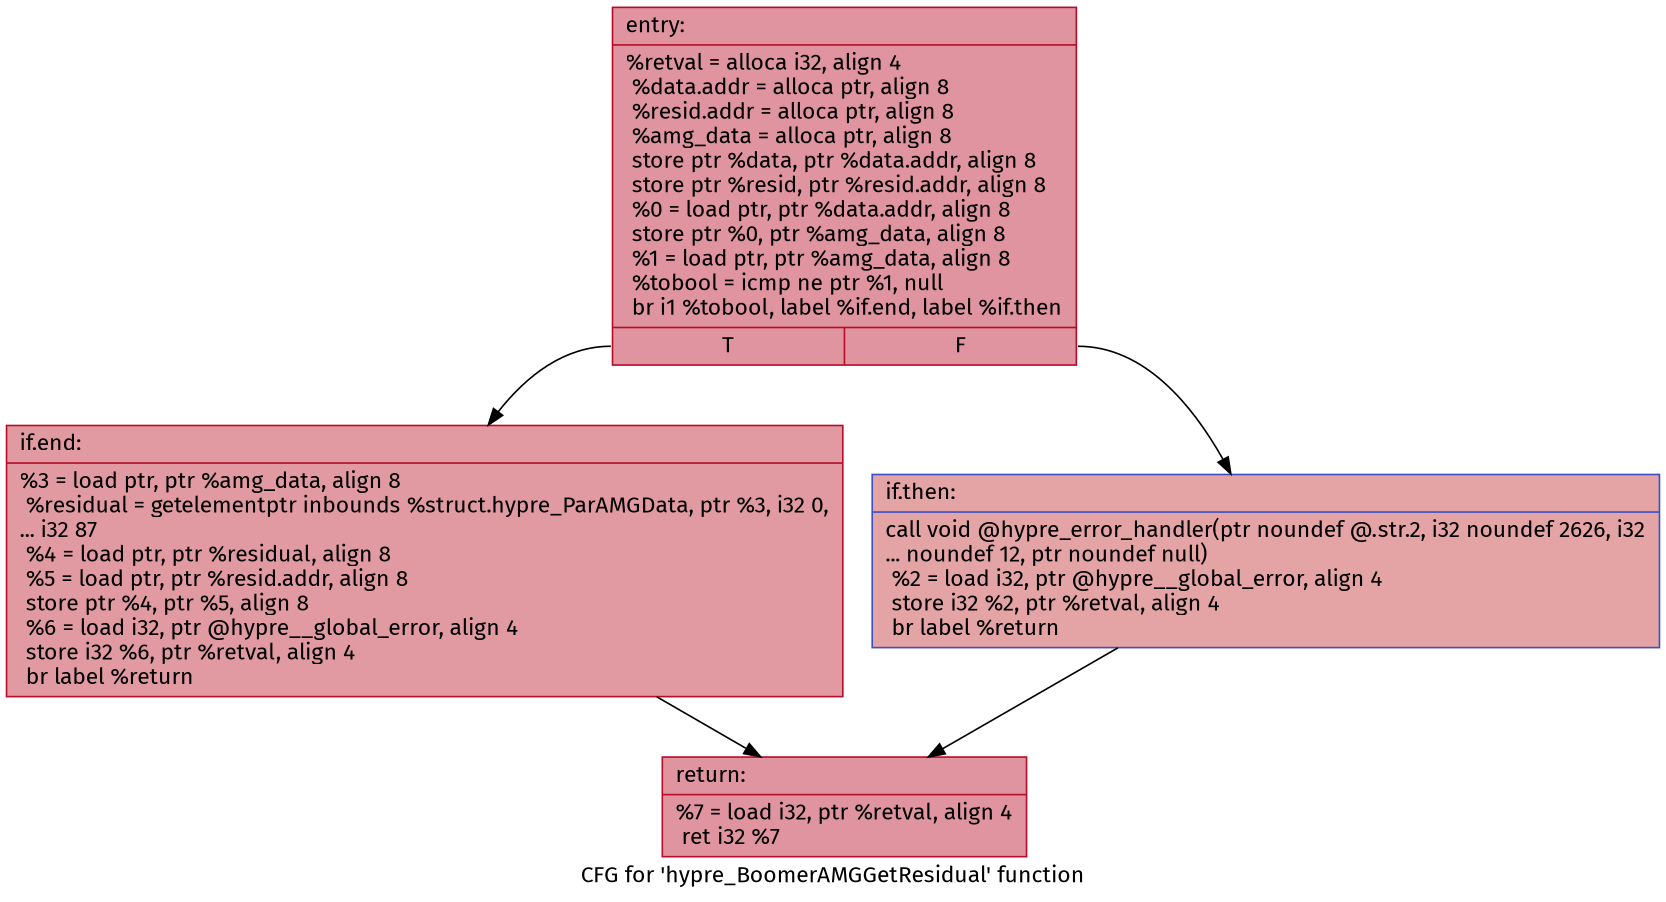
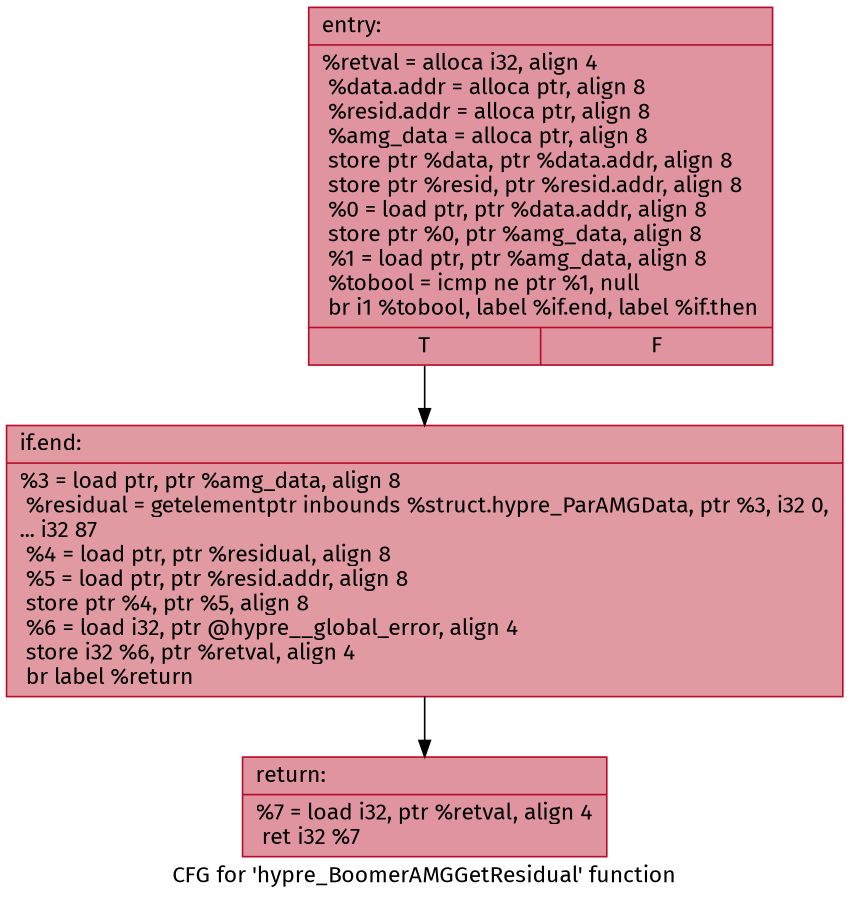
node "if.then:": removed
